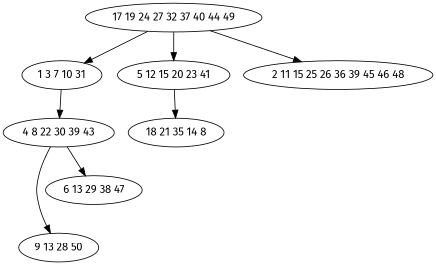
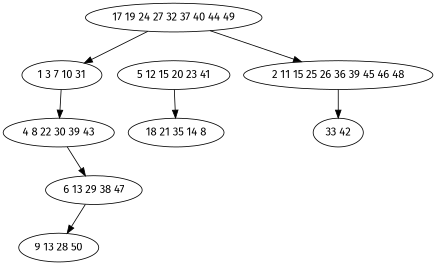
edge "17 19 24 27 32 37 40 44 49" -> "5 12 15 20 23 41": removed
node "33 42": added
edge "4 8 22 30 39 43" -> "9 13 28 50": now "6 13 29 38 47" -> "9 13 28 50"
